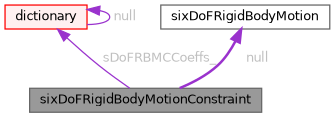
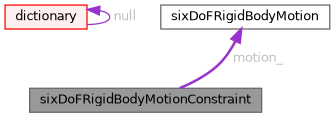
edge "sixDoFRigidBodyMotionConstraint" -> "sixDoFRigidBodyMotion": label " null" -> " motion_"
edge "sixDoFRigidBodyMotionConstraint" -> "dictionary": removed, label "sDoFRBMCCoeffs_"
